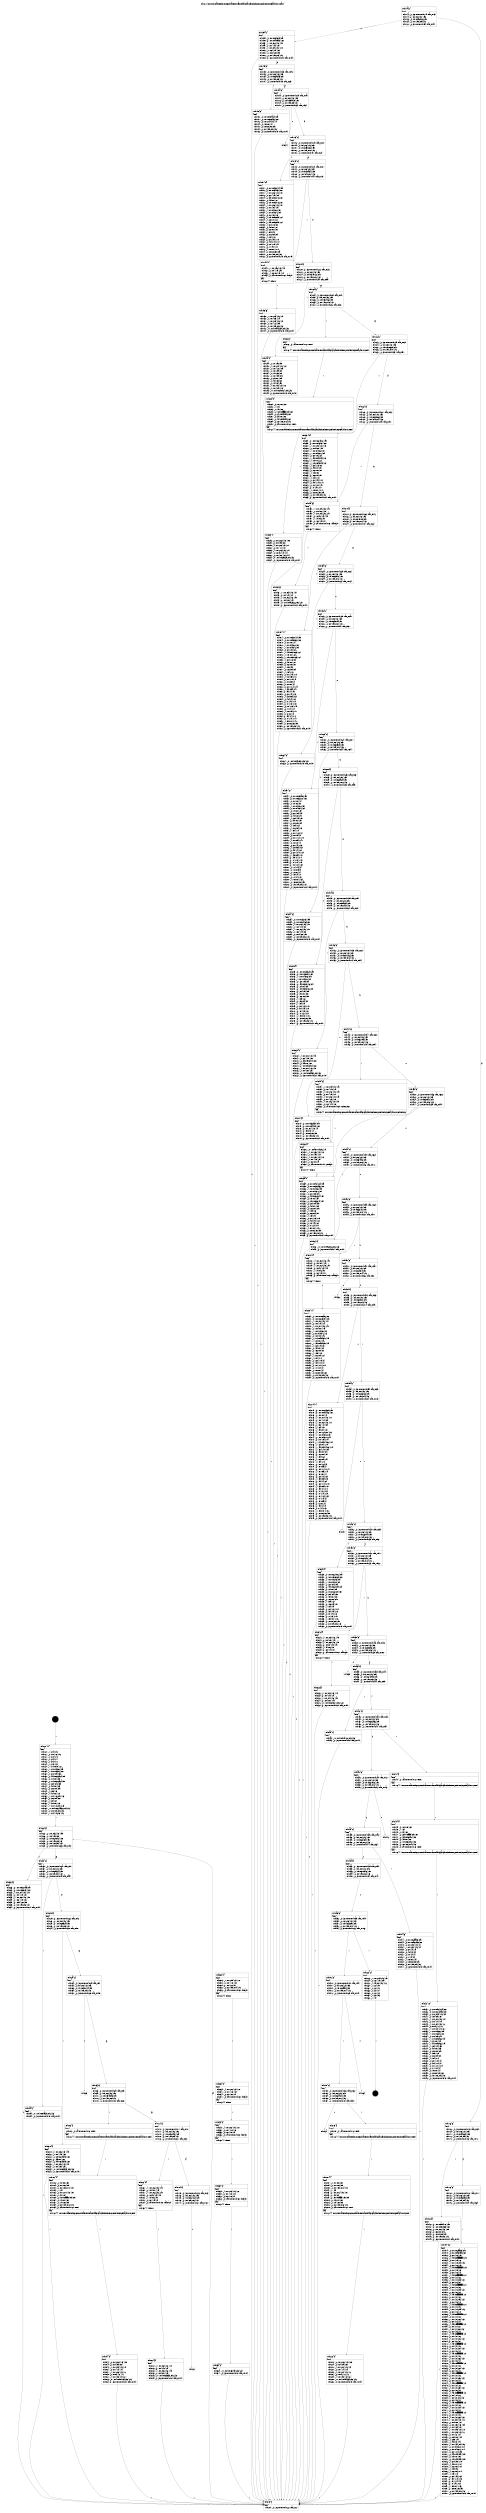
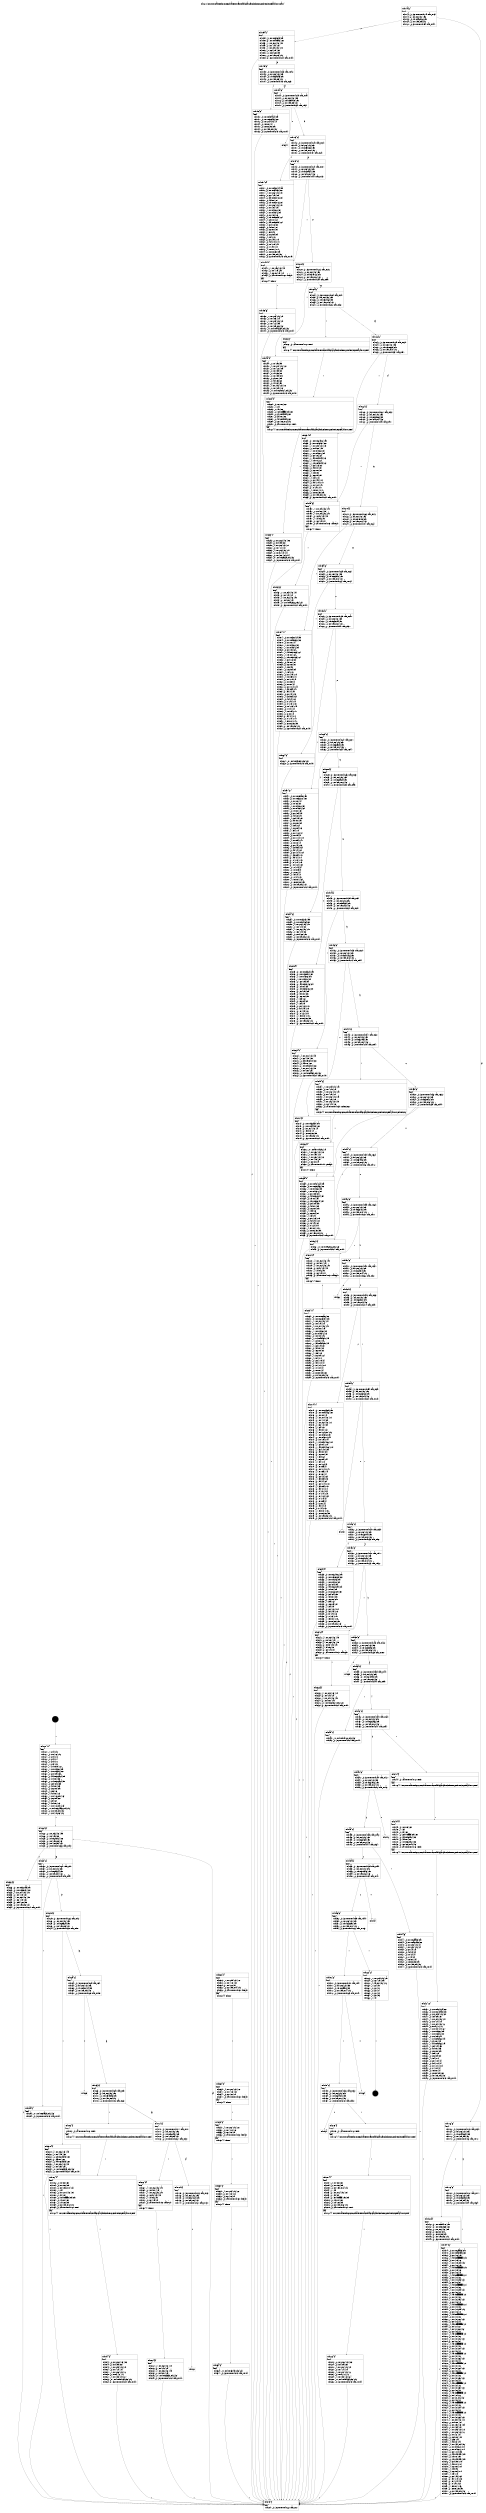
node "0x401d2a": added
